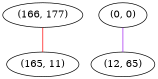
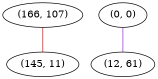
node "(166, 177)": label "(166, 177)" -> "(166, 107)"
node "(165, 11)": label "(165, 11)" -> "(145, 11)"
node "(12, 65)": label "(12, 65)" -> "(12, 61)"
